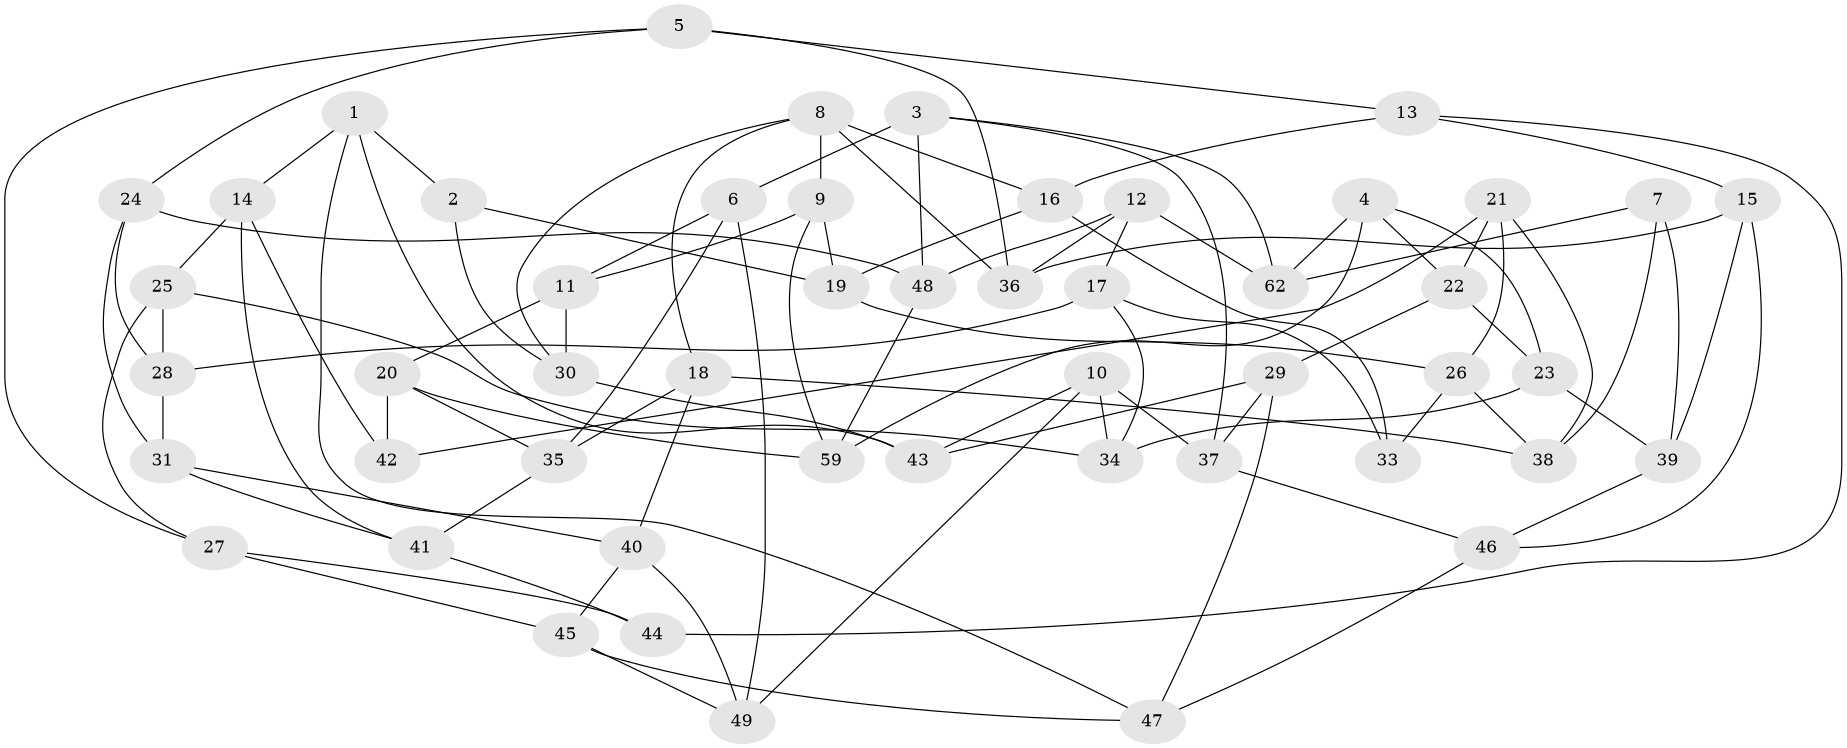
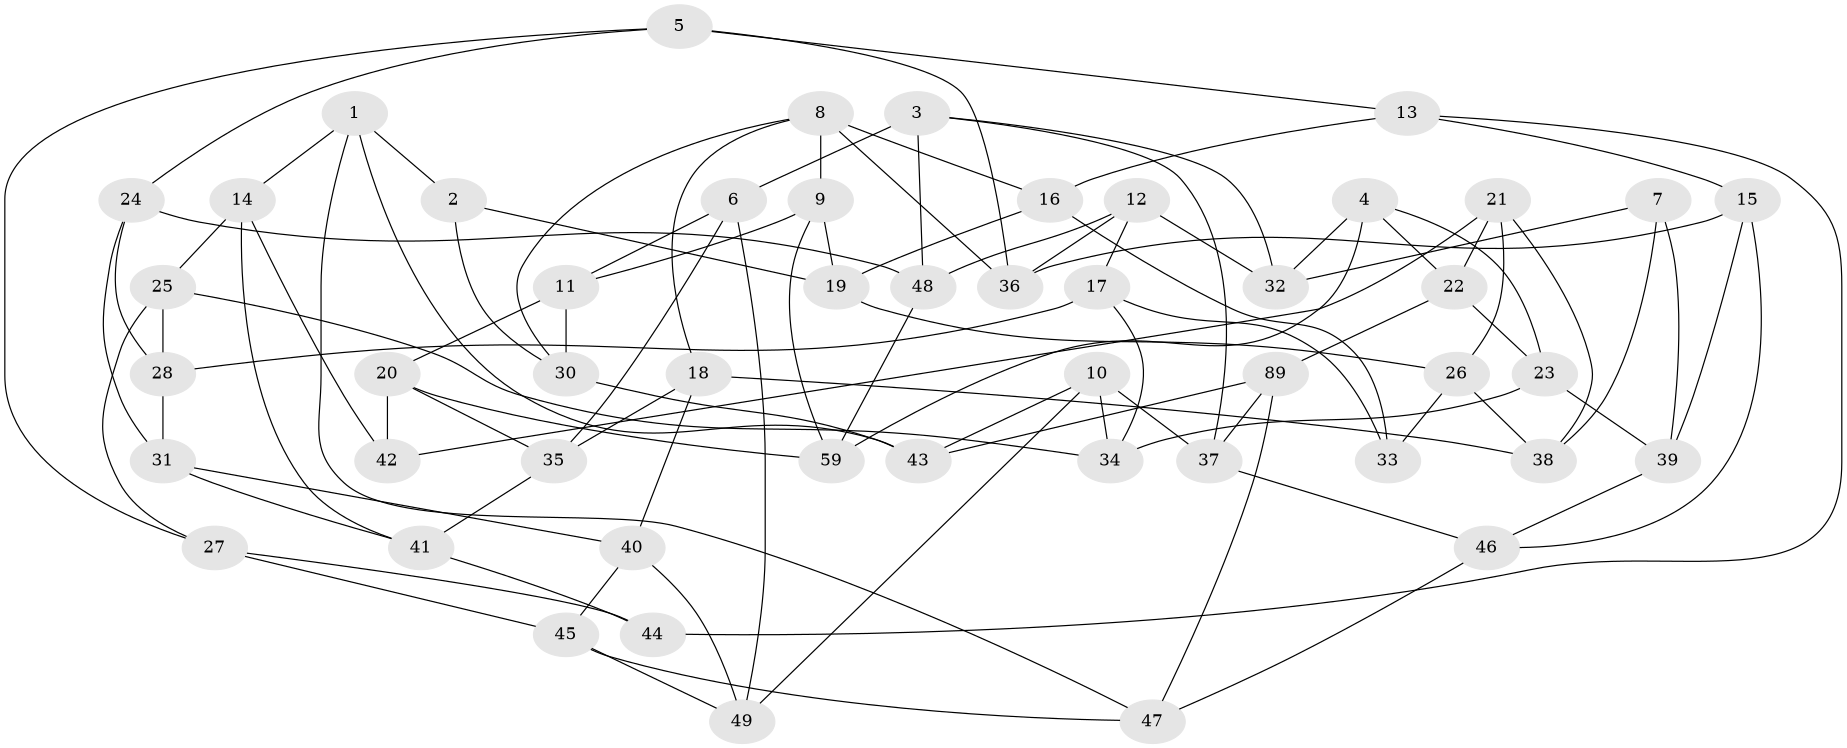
node "62": label "62" -> "32"
node "29": label "29" -> "89"
